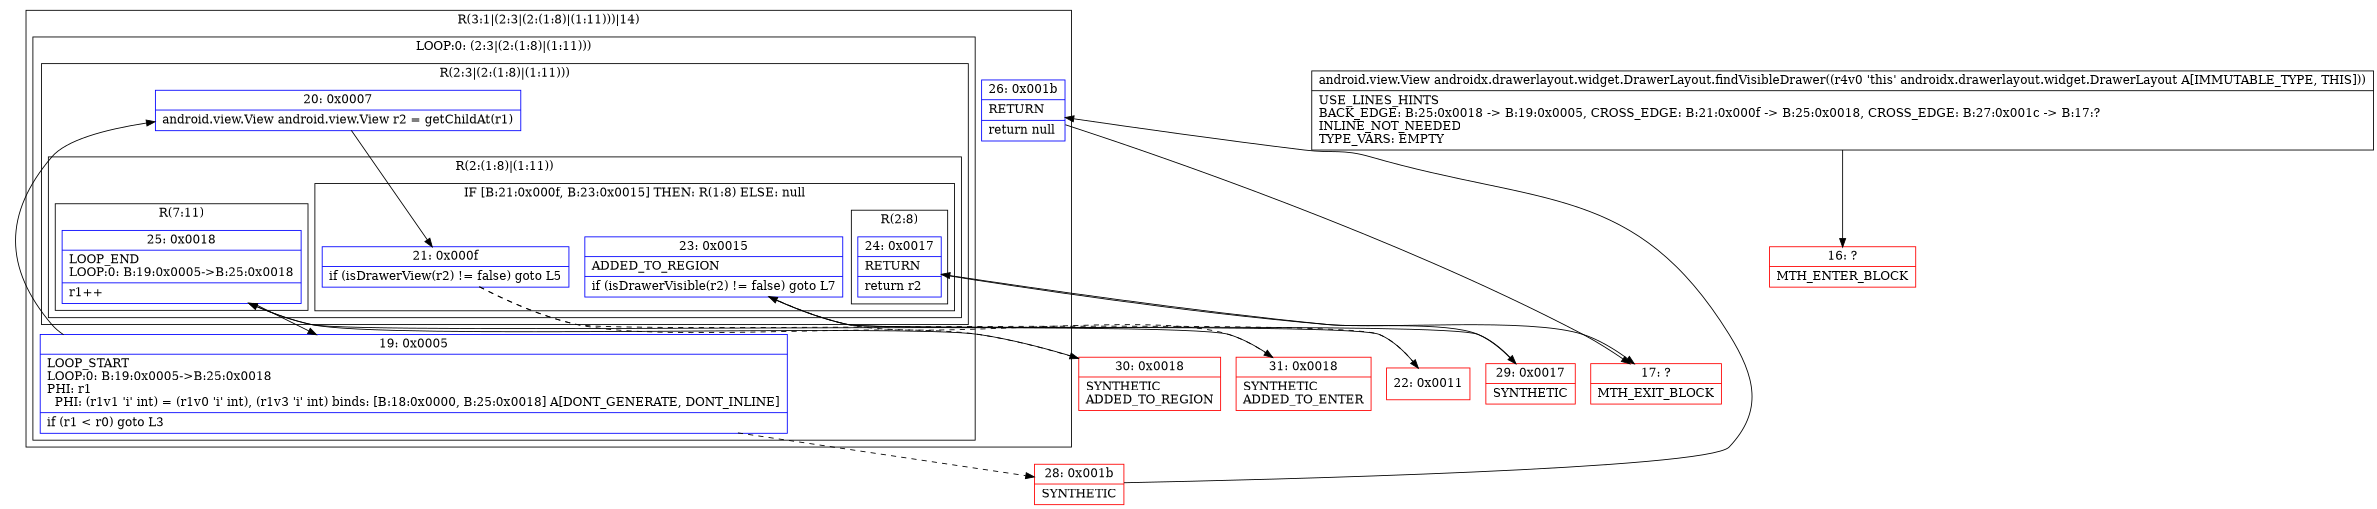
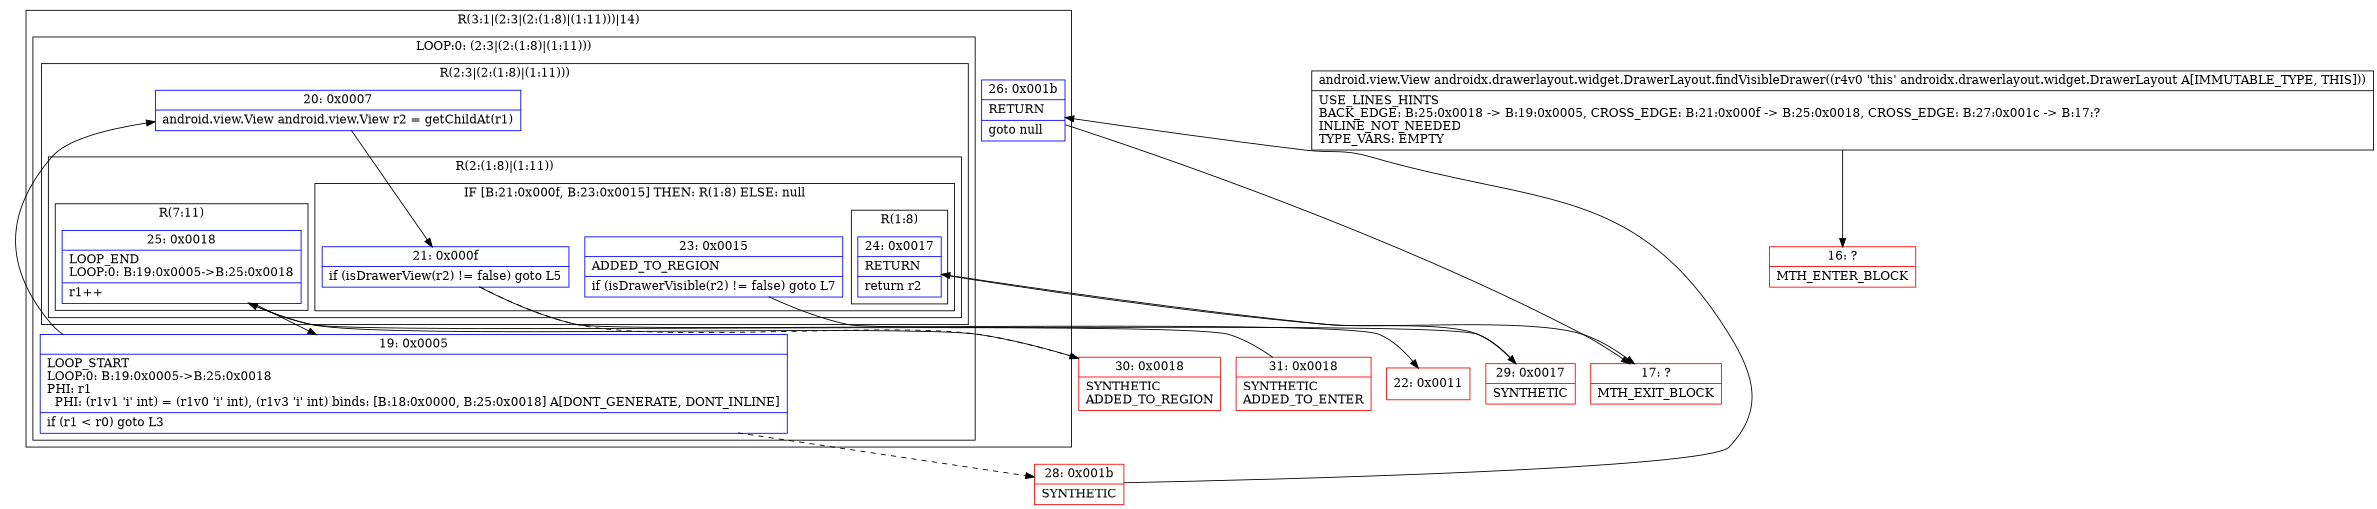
node "26: 0x001b": text "return null" -> "goto null"
cluster "R(2:8)": label "R(2:8)" -> "R(1:8)"
edge "21: 0x000f" -> "22: 0x0011": style dashed -> solid
edge "22: 0x0011" -> "23: 0x0015": removed
edge "23: 0x0015" -> "31: 0x0018": removed
